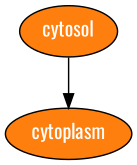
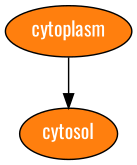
edge "cytosol" -> "cytoplasm": reversed
